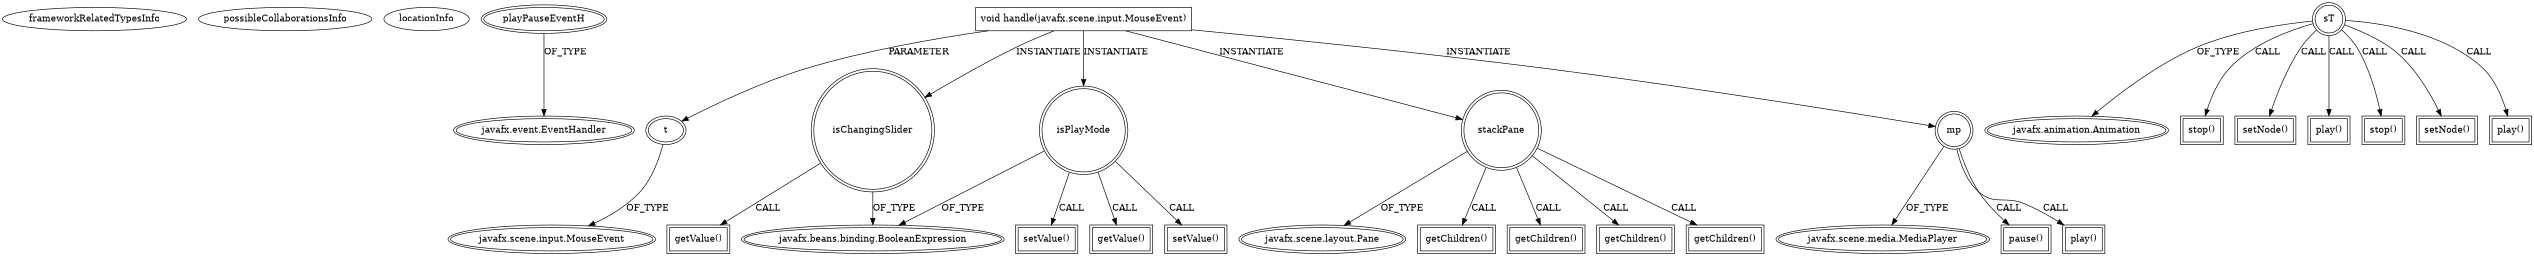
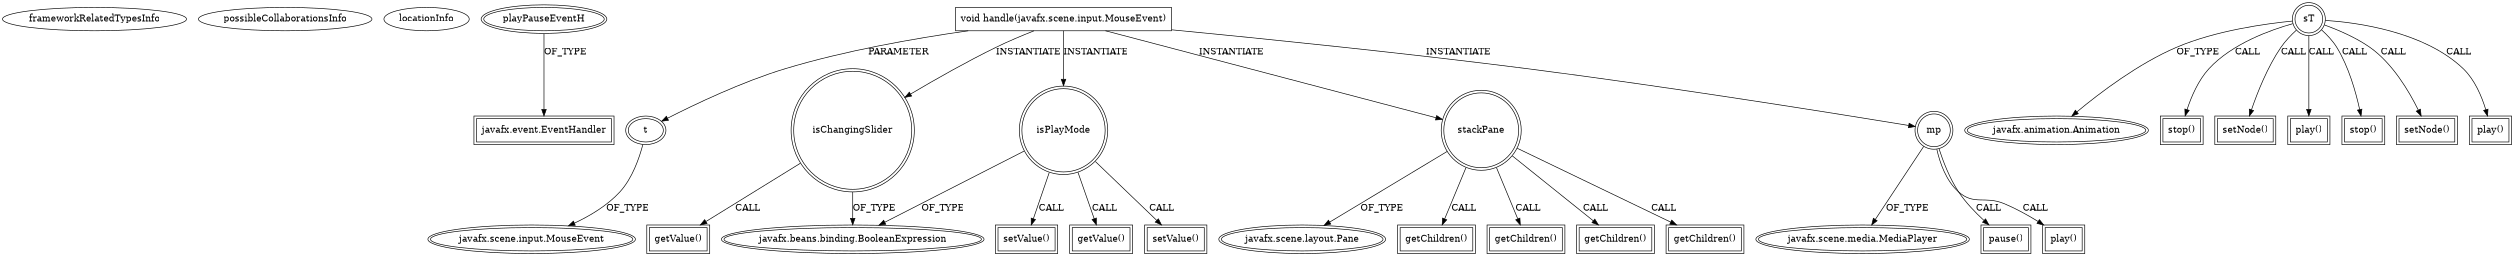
node "javafx.event.EventHandler": shape ellipse -> box
